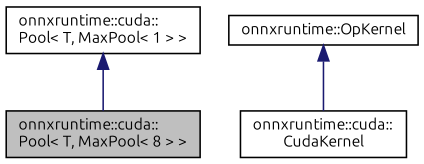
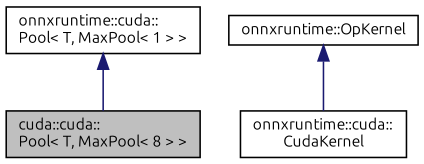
node "onnxruntime::cuda:: Pool< T, MaxPool< 8 > >": label "onnxruntime::cuda:: Pool< T, MaxPool< 8 > >" -> "cuda::cuda:: Pool< T, MaxPool< 8 > >"
